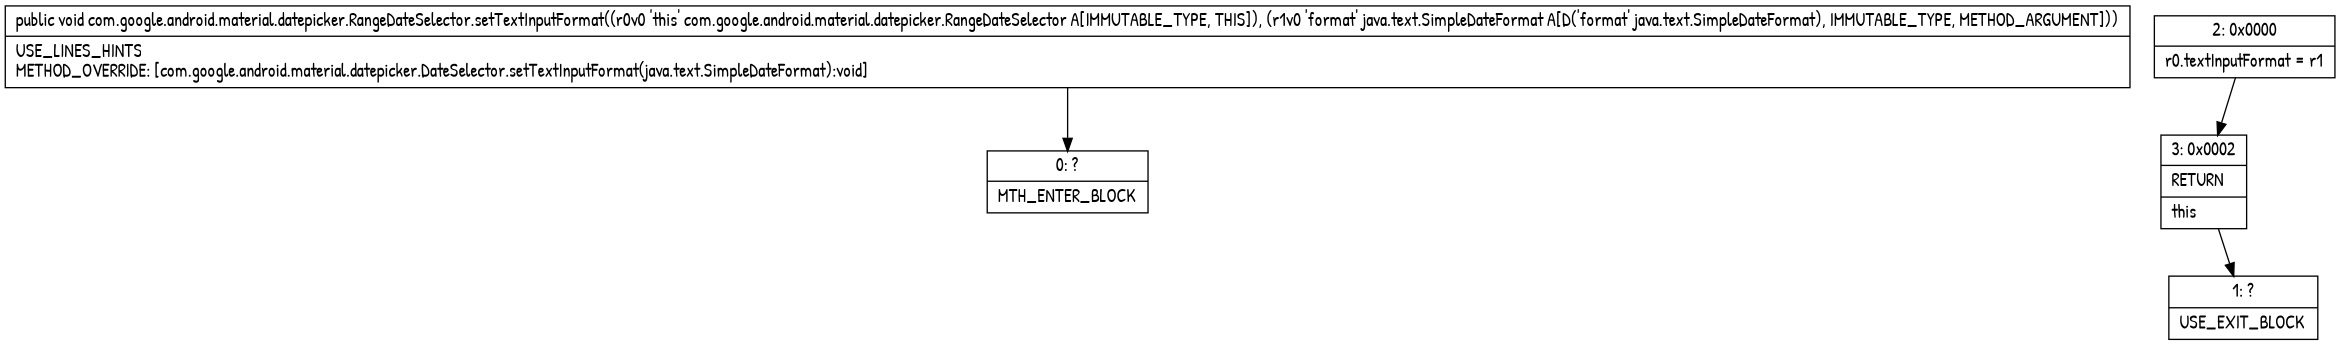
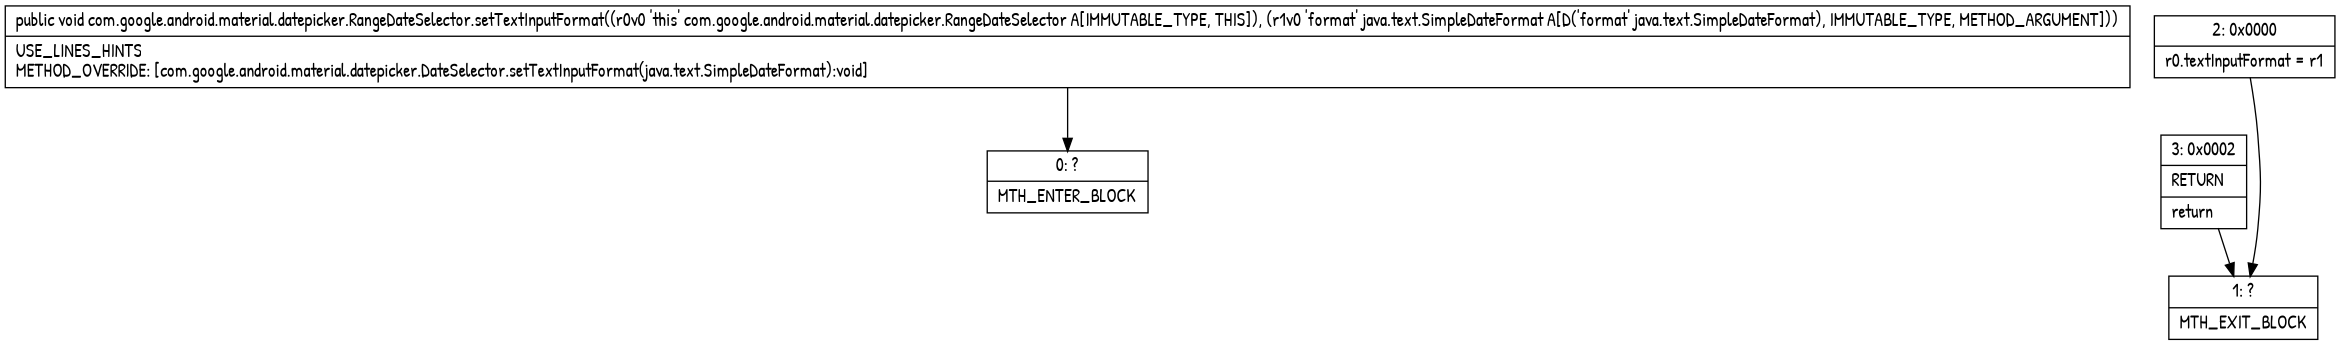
edge "2: 0x0000" -> "3: 0x0002": now "2: 0x0000" -> "1: ?"
node "3: 0x0002": text "this" -> "return"
node "1: ?": text "USE_EXIT_BLOCK" -> "MTH_EXIT_BLOCK"
